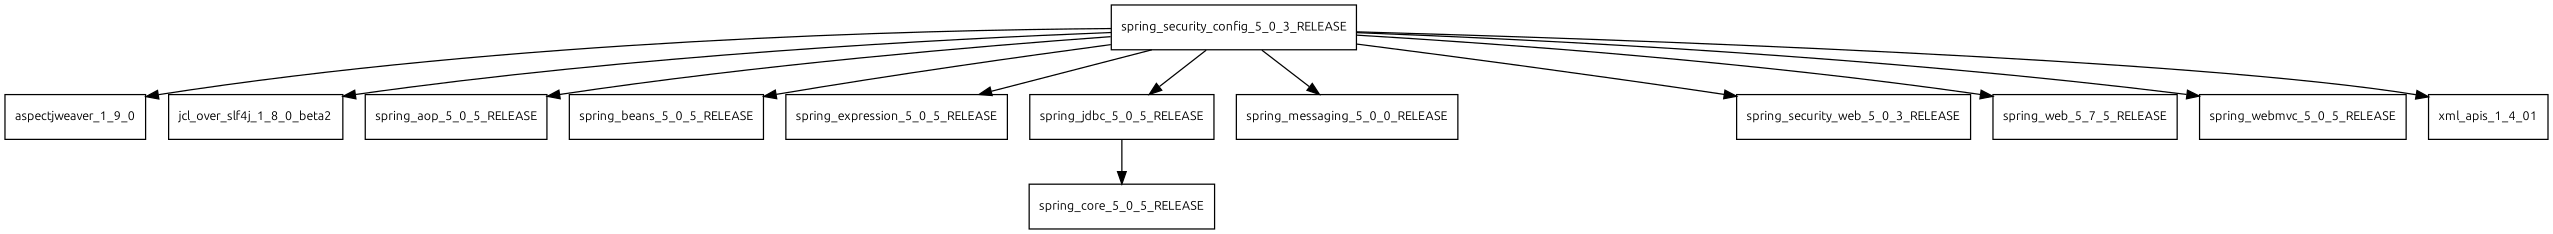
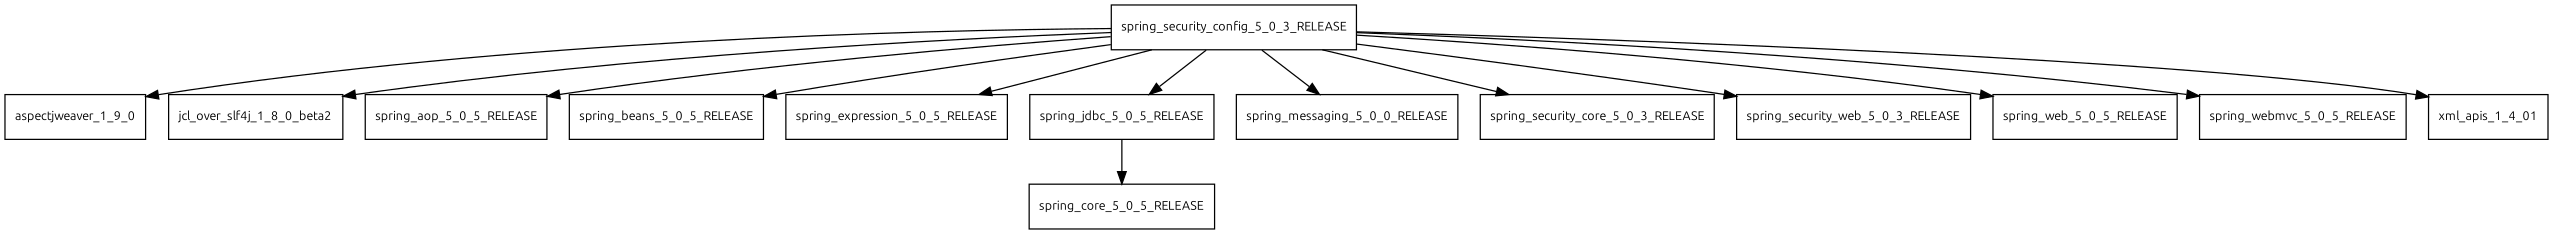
node "spring_security_core_5_0_3_RELEASE": added
node "spring_web_5_7_5_RELEASE": label "spring_web_5_7_5_RELEASE" -> "spring_web_5_0_5_RELEASE"
